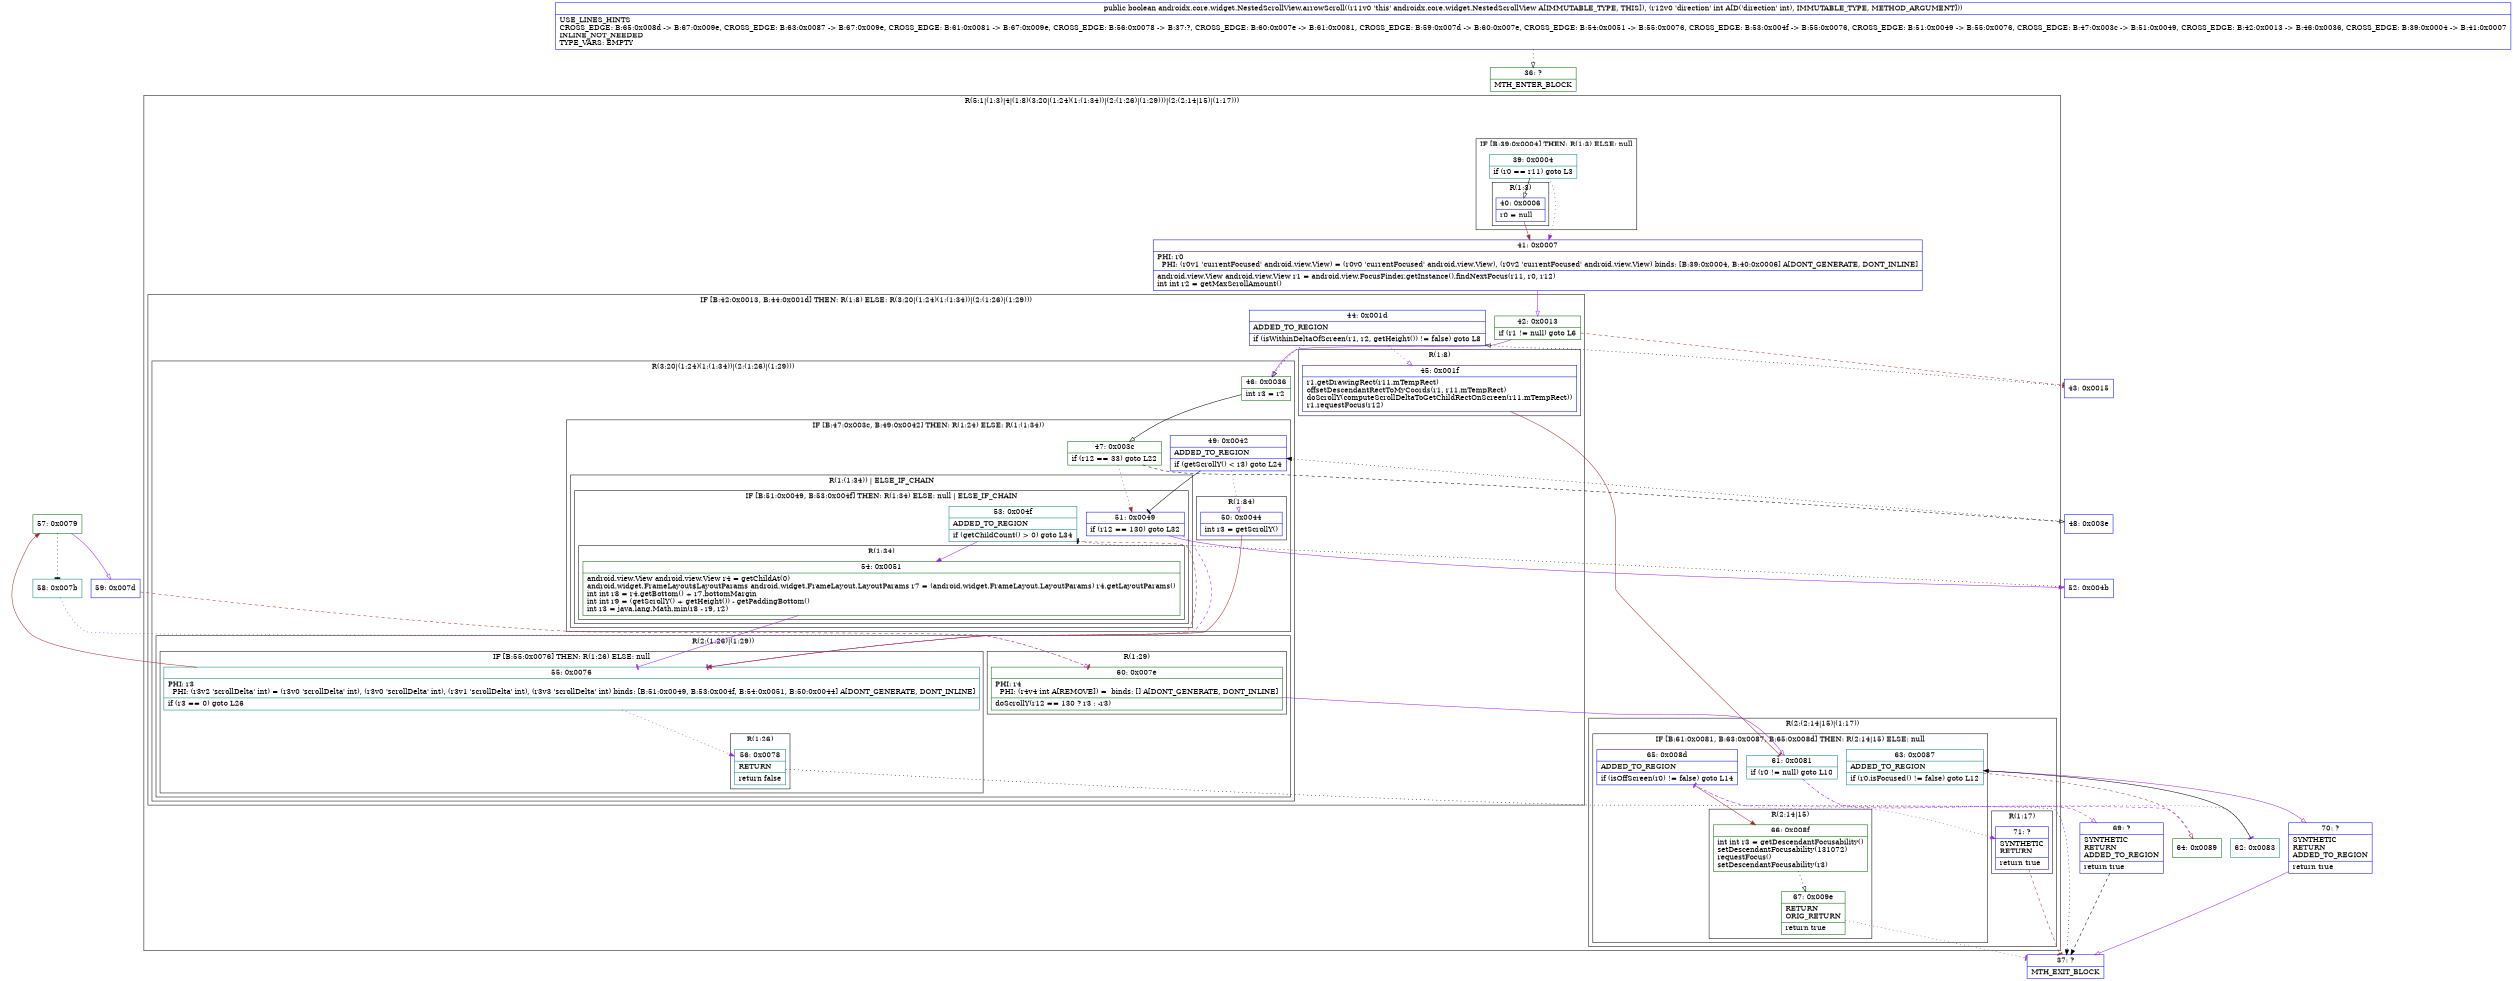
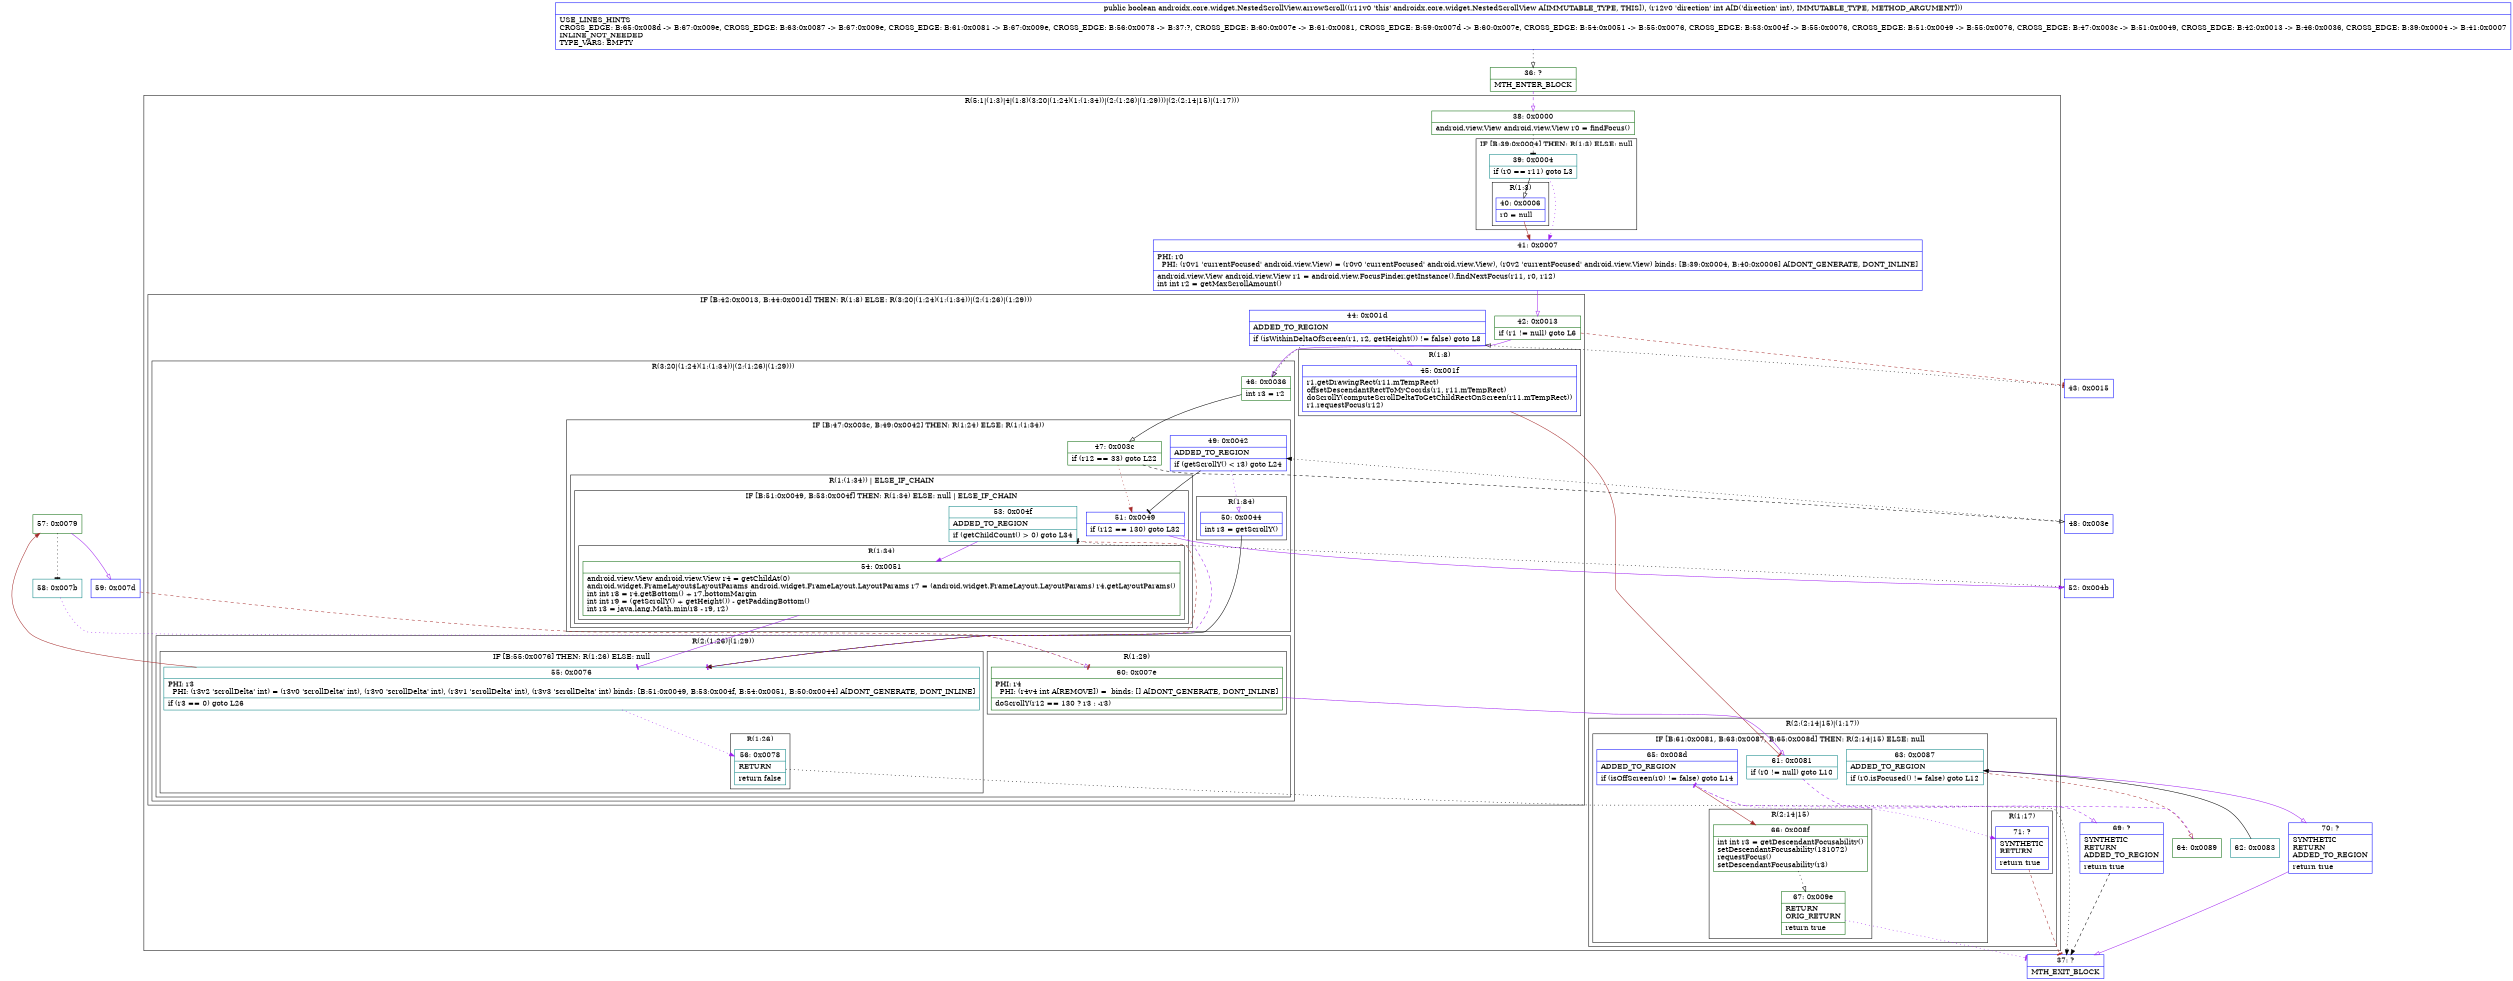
node "38: 0x0000": added
edge "50: 0x0044" -> "55: 0x0076": color brown -> black
edge "61: 0x0081" -> "62: 0x0083": removed
